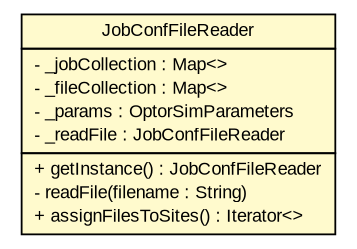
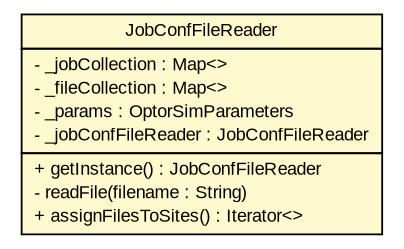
node "JobConfFileReader": text "- _readFile : JobConfFileReader" -> "- _jobConfFileReader : JobConfFileReader"
